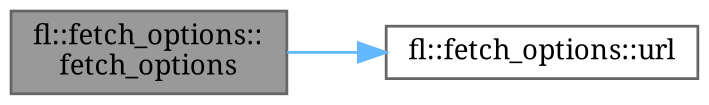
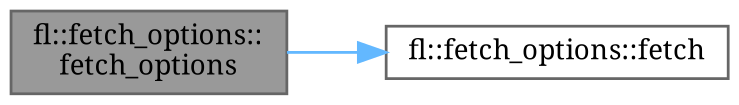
node "fl::fetch_options::url": label "fl::fetch_options::url" -> "fl::fetch_options::fetch"
